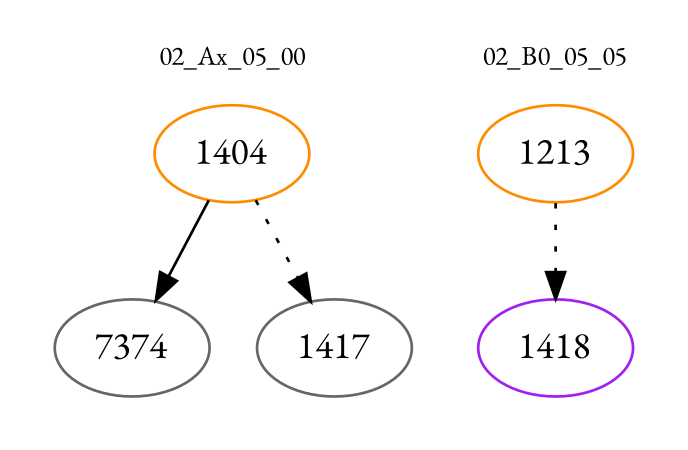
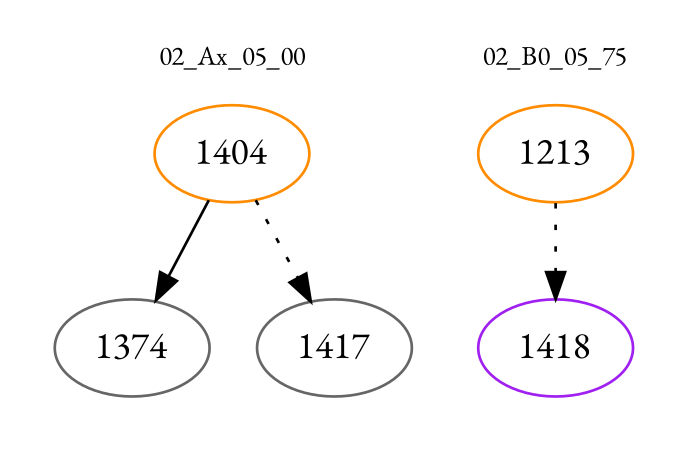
cluster "02_B0_05_05": label "02_B0_05_05" -> "02_B0_05_75"
node "7374": label "7374" -> "1374"
